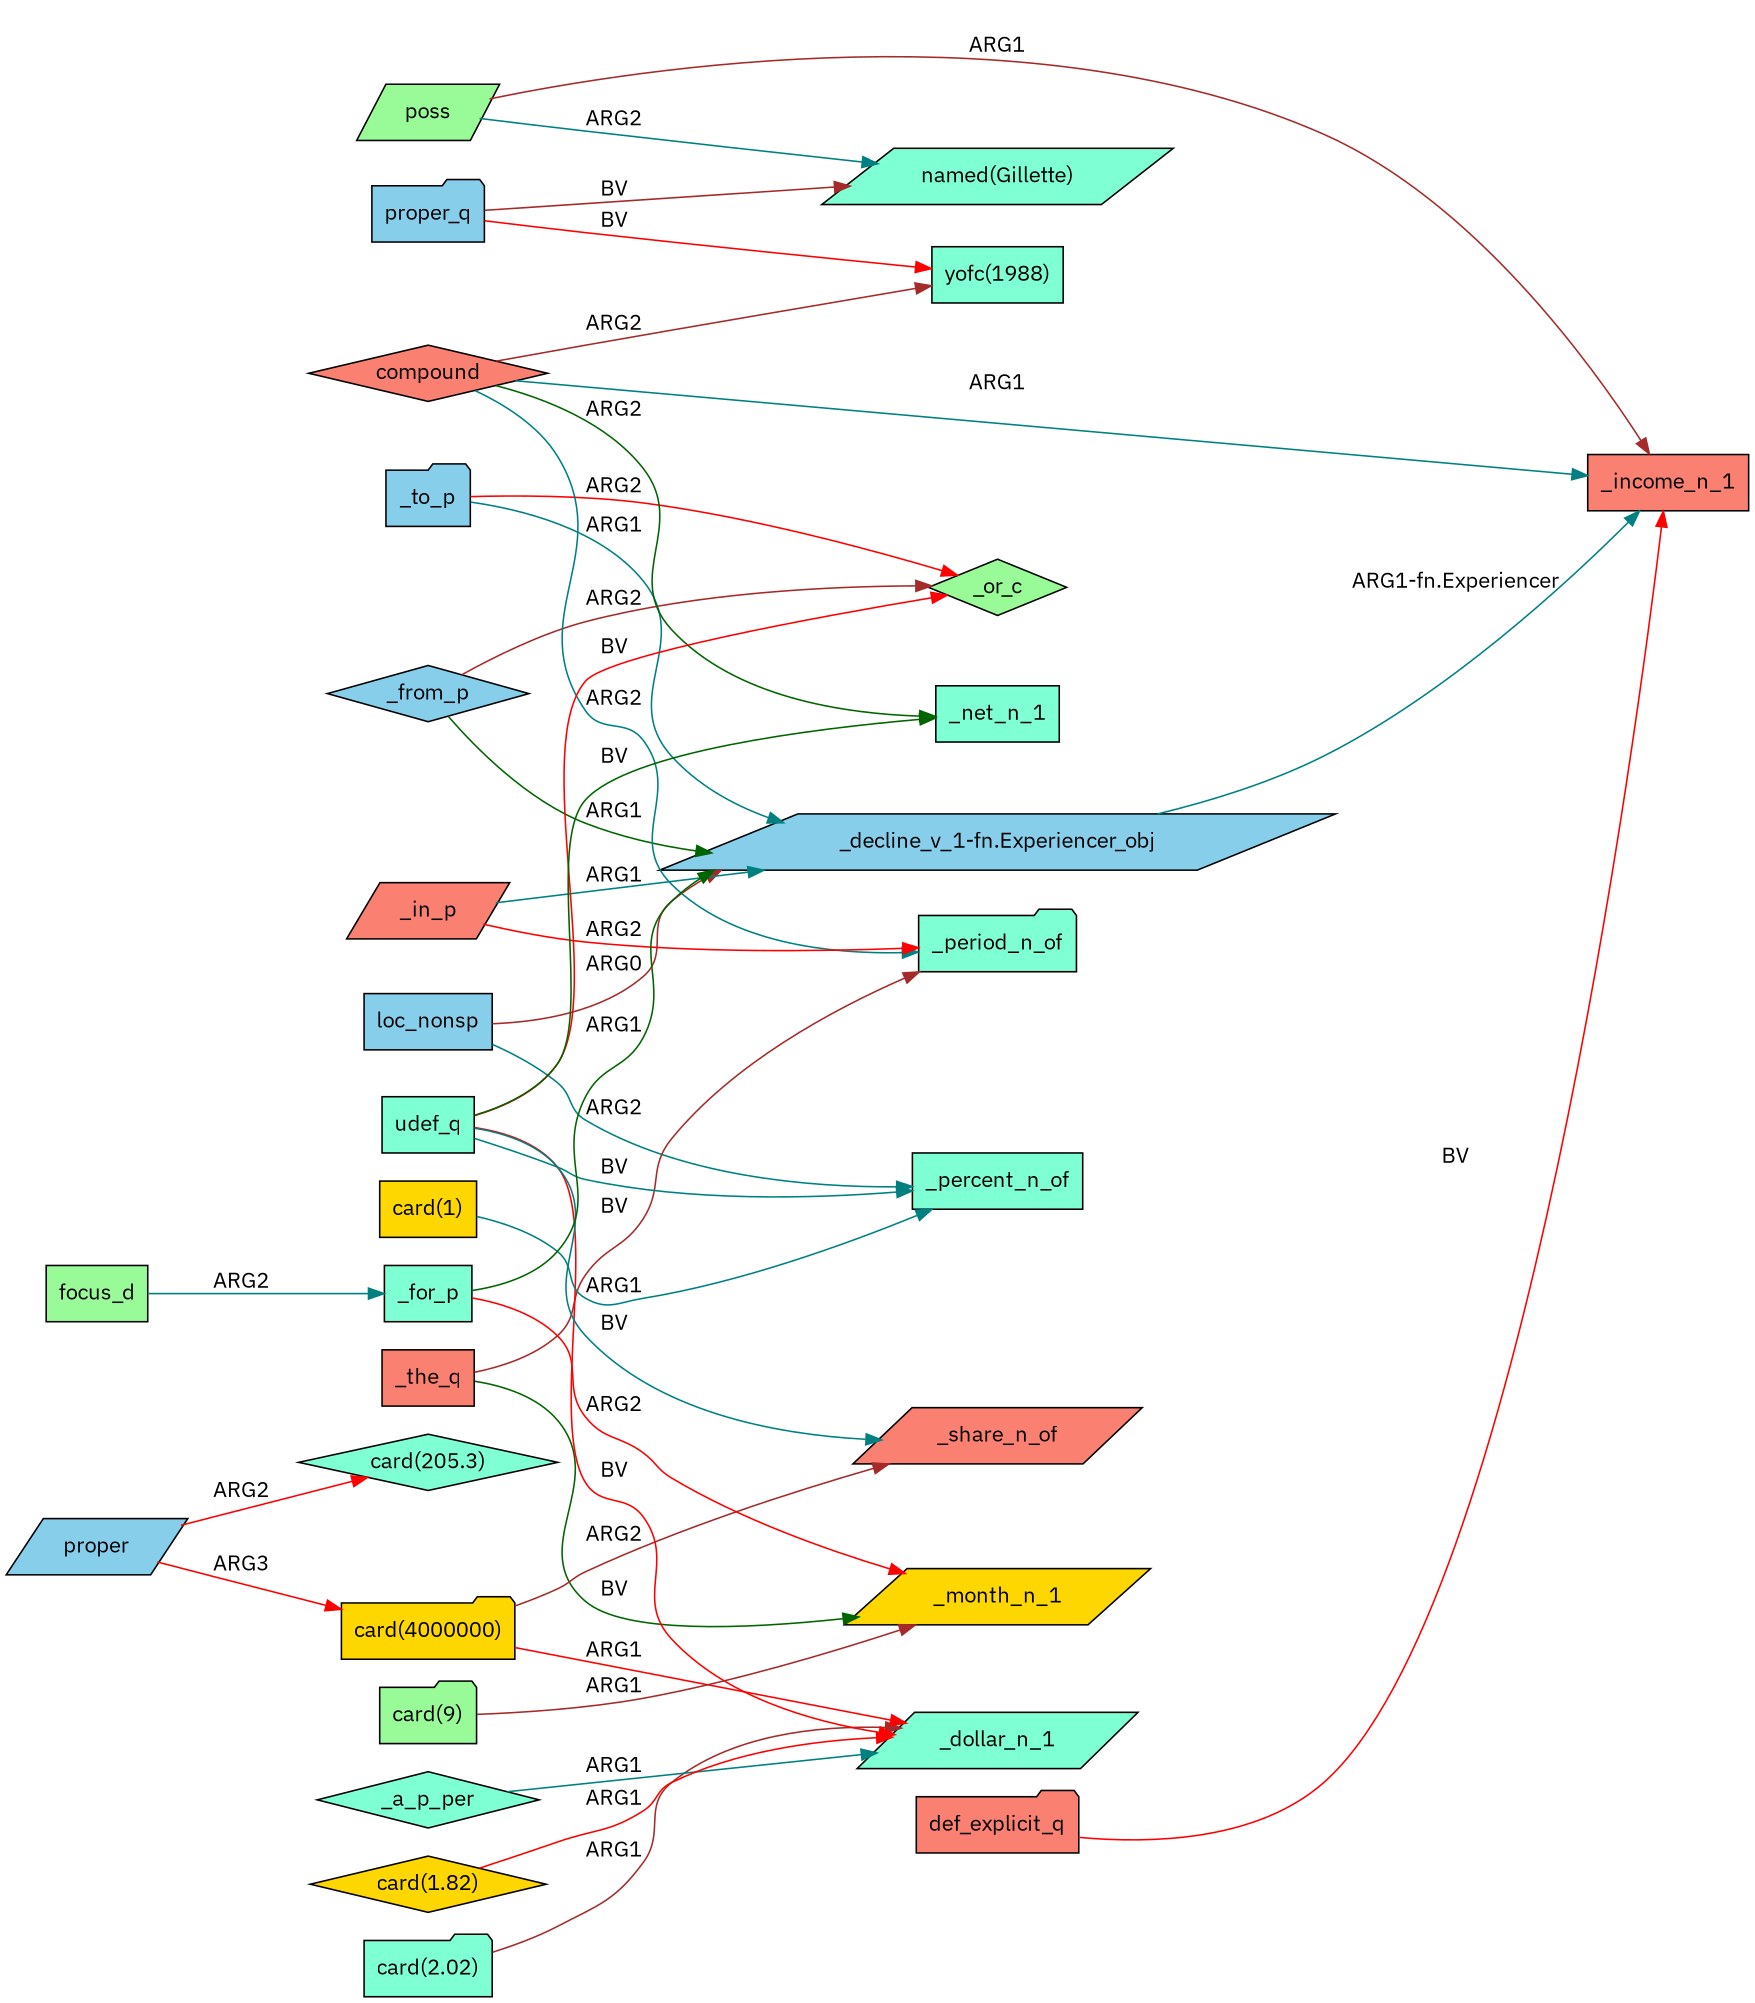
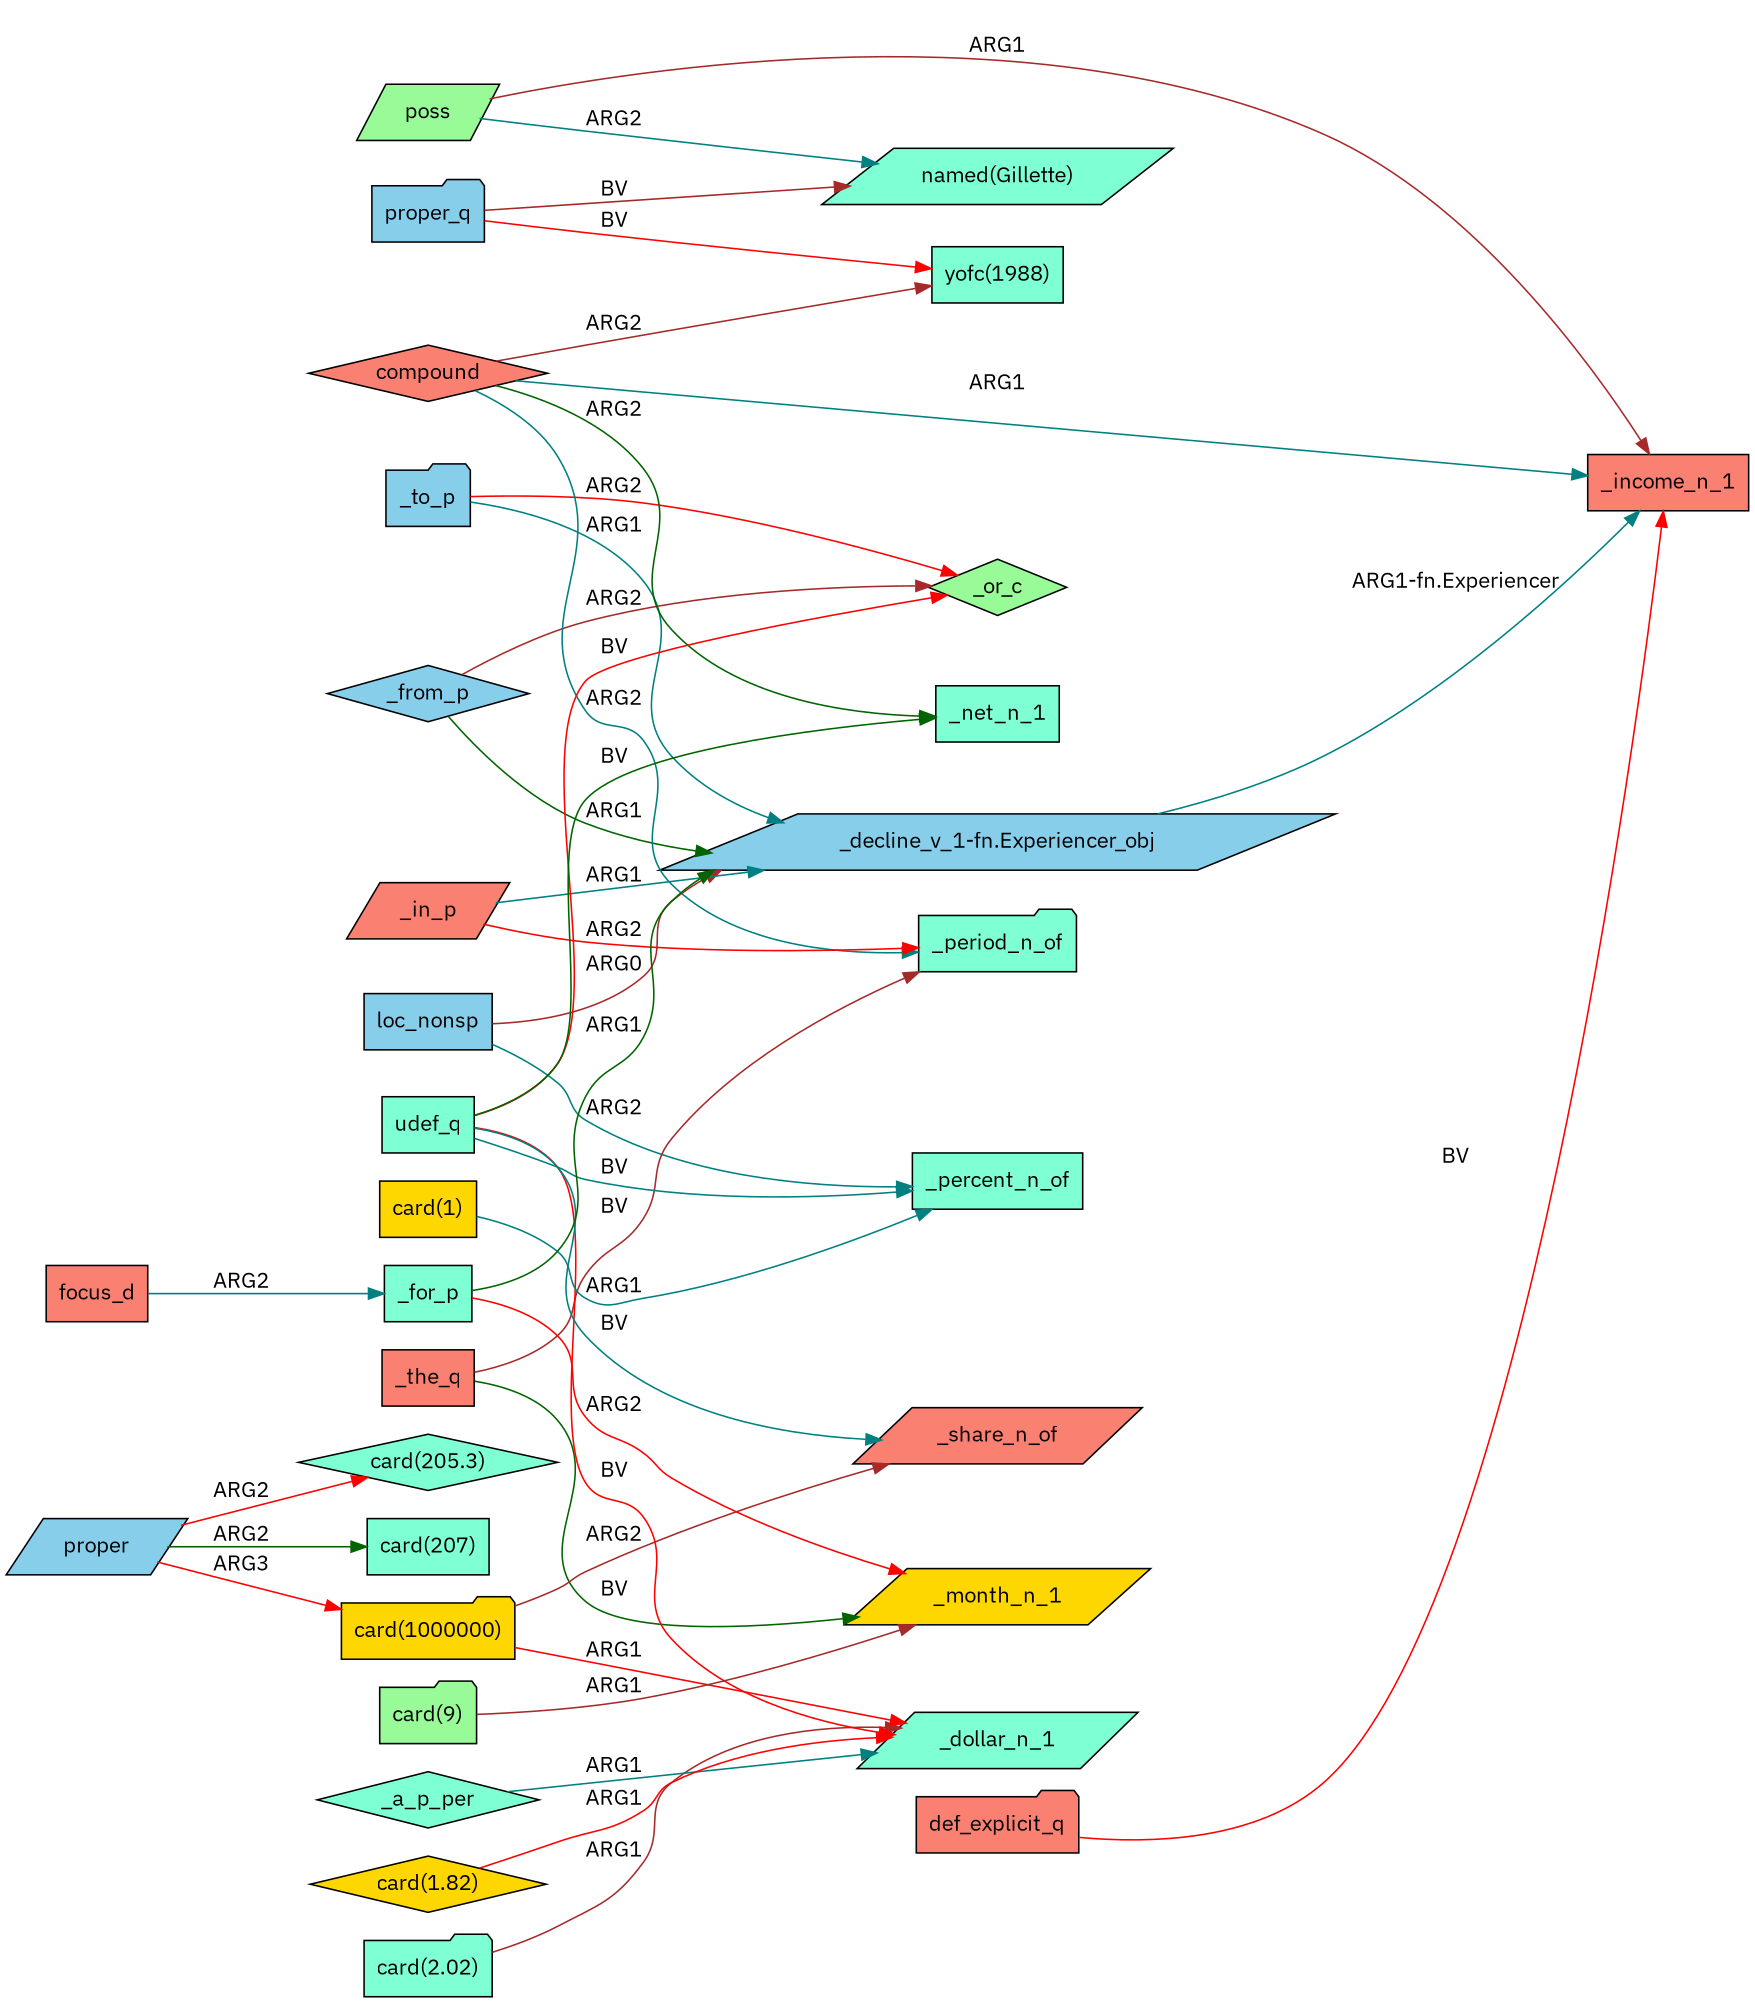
node "focus_d": fillcolor palegreen -> salmon
node "card(207)": added
node "card(4000000)": label "card(4000000)" -> "card(1000000)"
